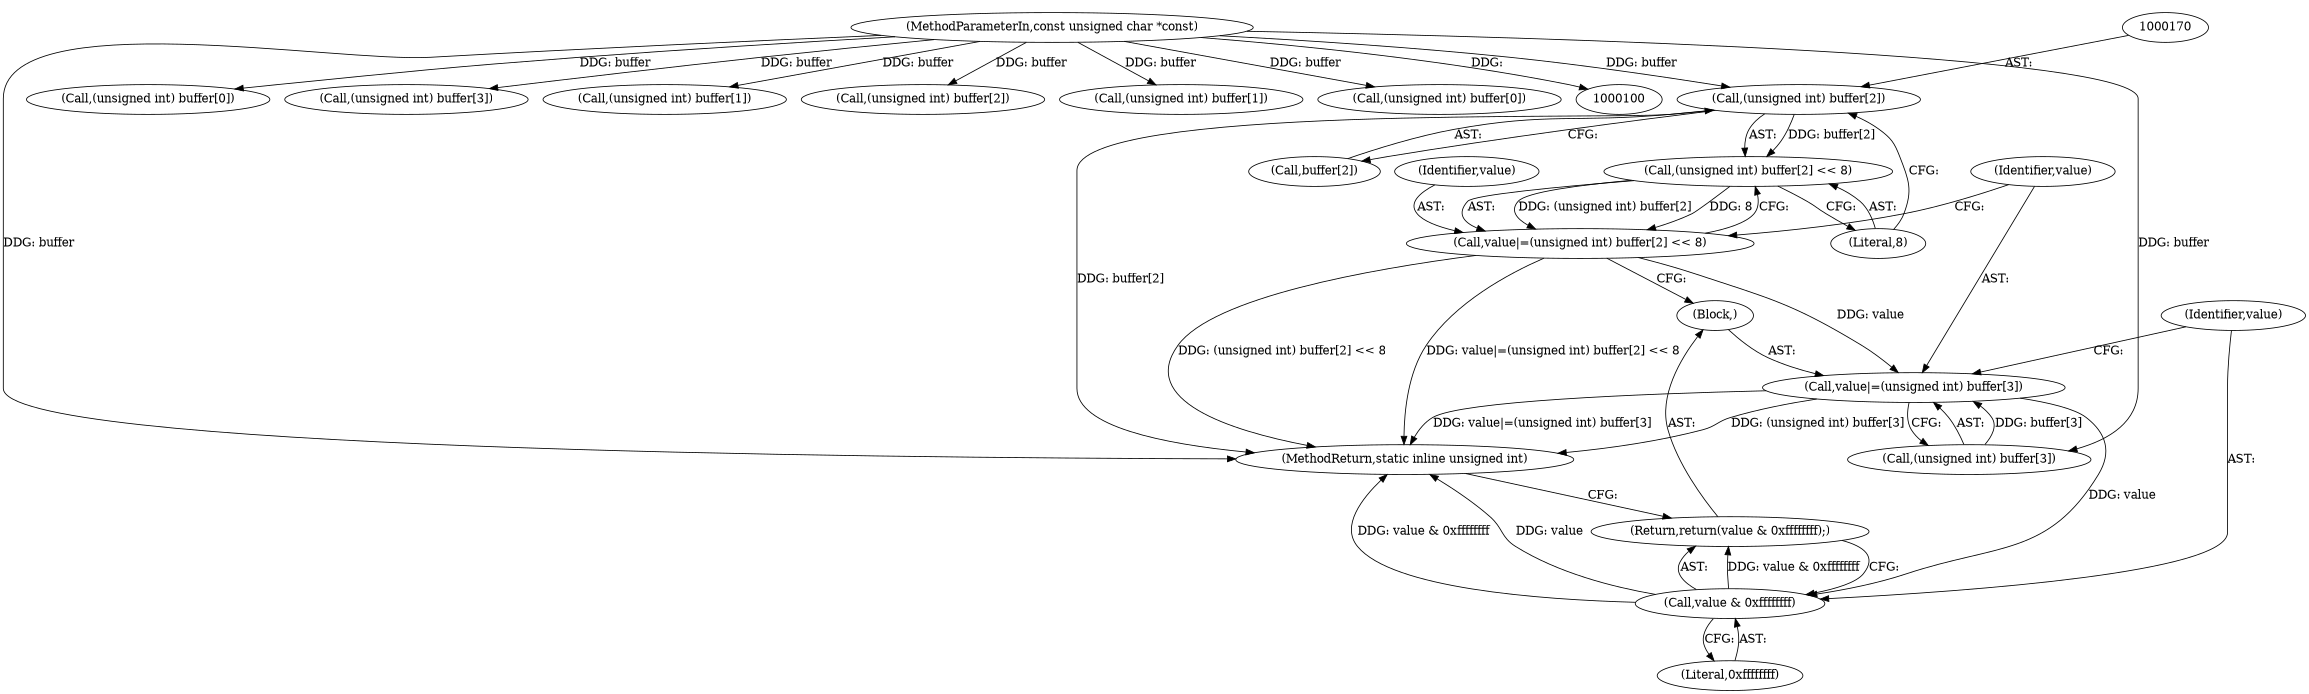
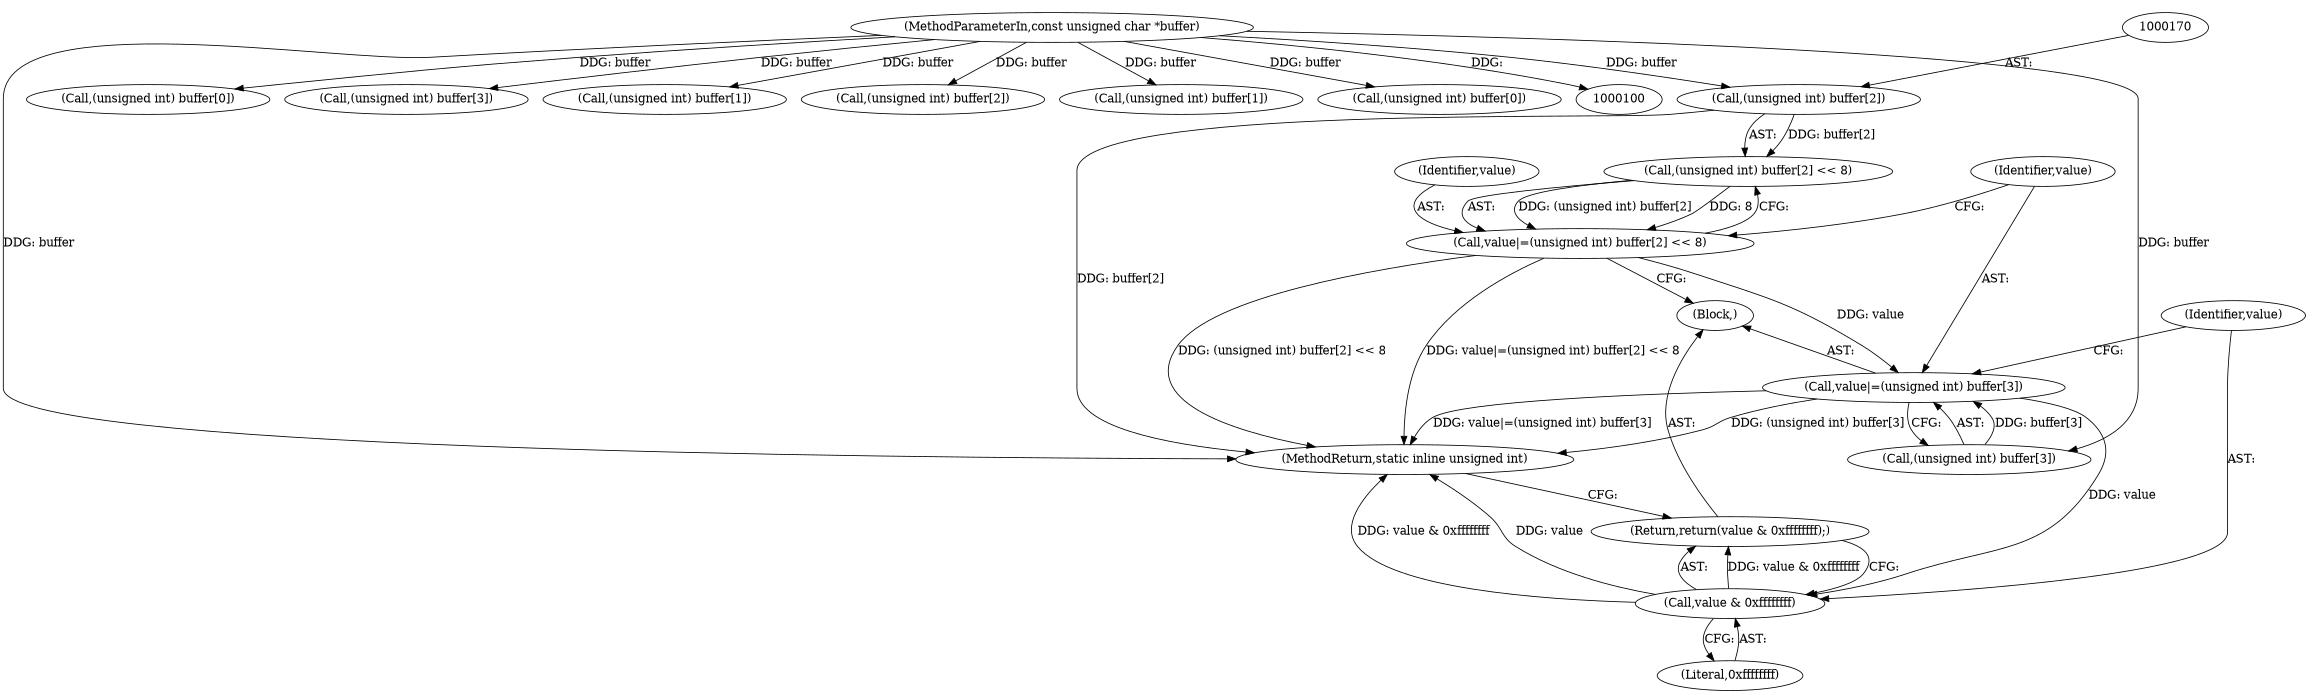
node "(MethodParameterIn,const unsigned char *const)": label "(MethodParameterIn,const unsigned char *const)" -> "(MethodParameterIn,const unsigned char *buffer)"
node "(Call,buffer[2])": removed
node "(Literal,8)": removed
edge "(Block,)" -> "(Call,value|=(unsigned int) buffer[3])": reversed
